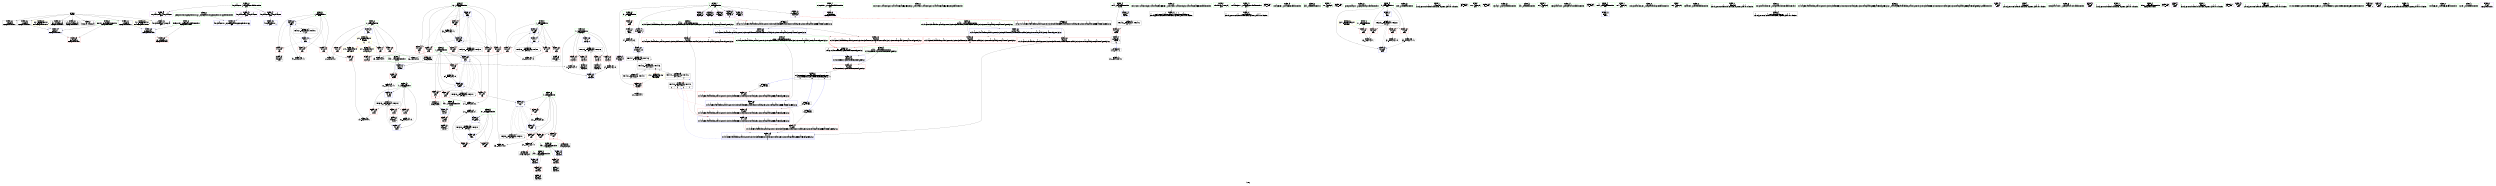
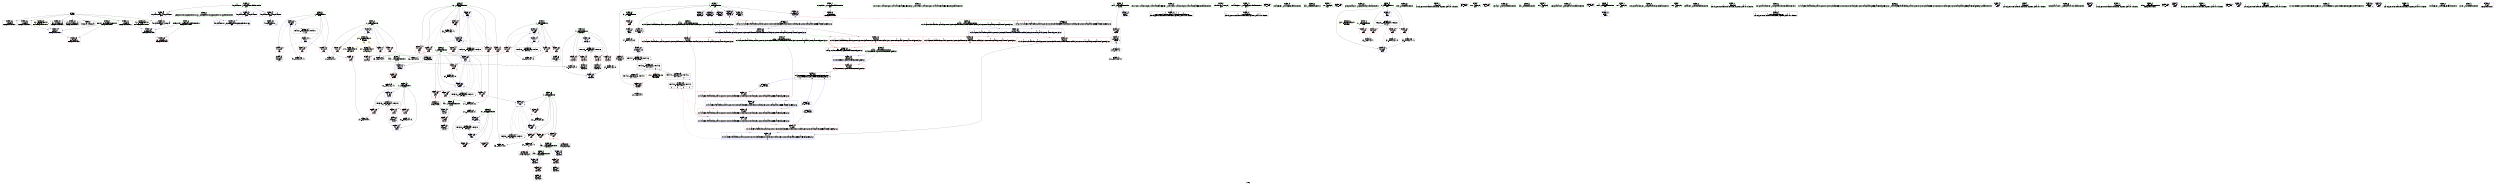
node "NodeID: 291": removed
